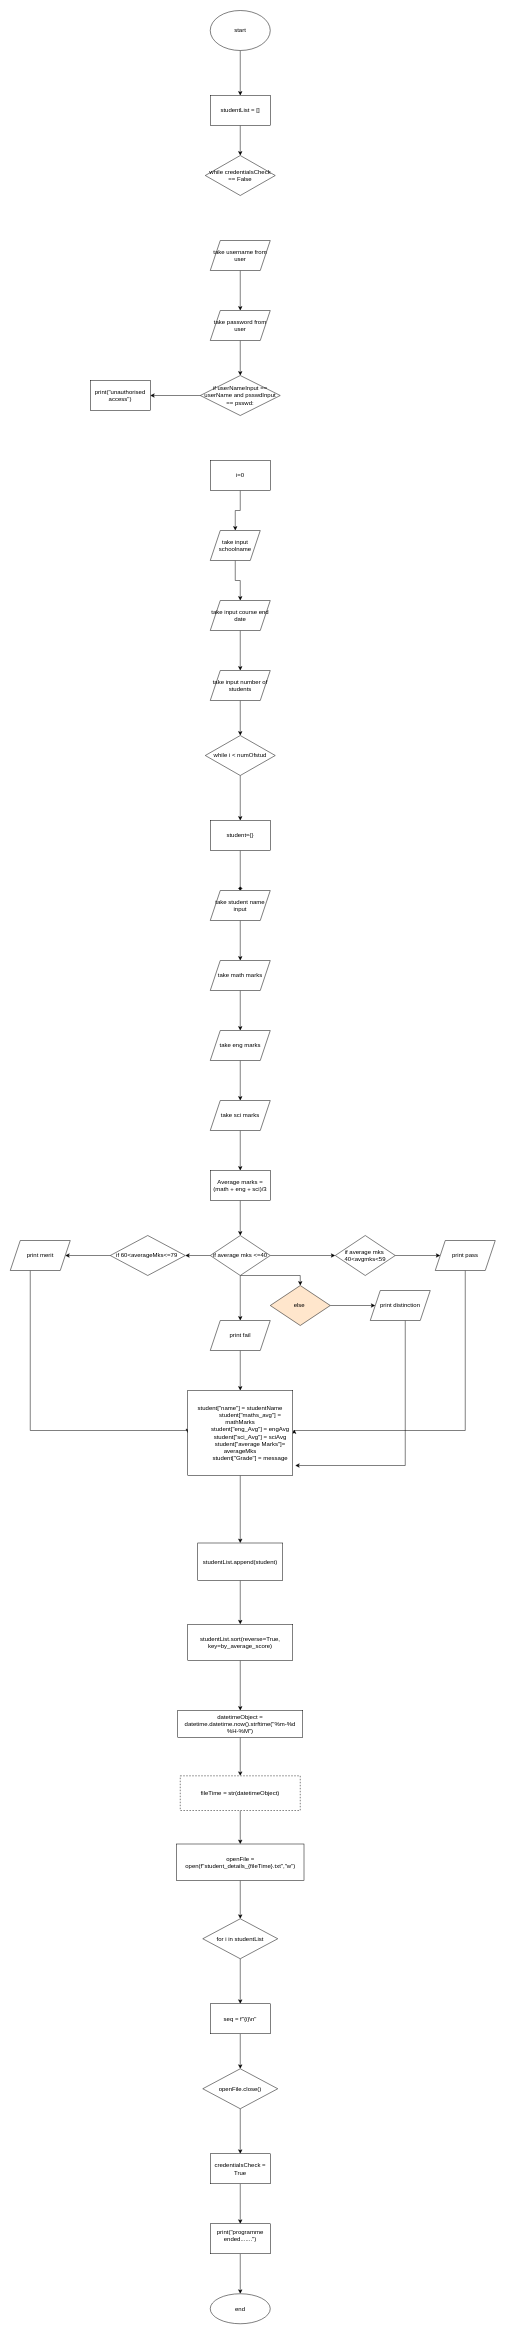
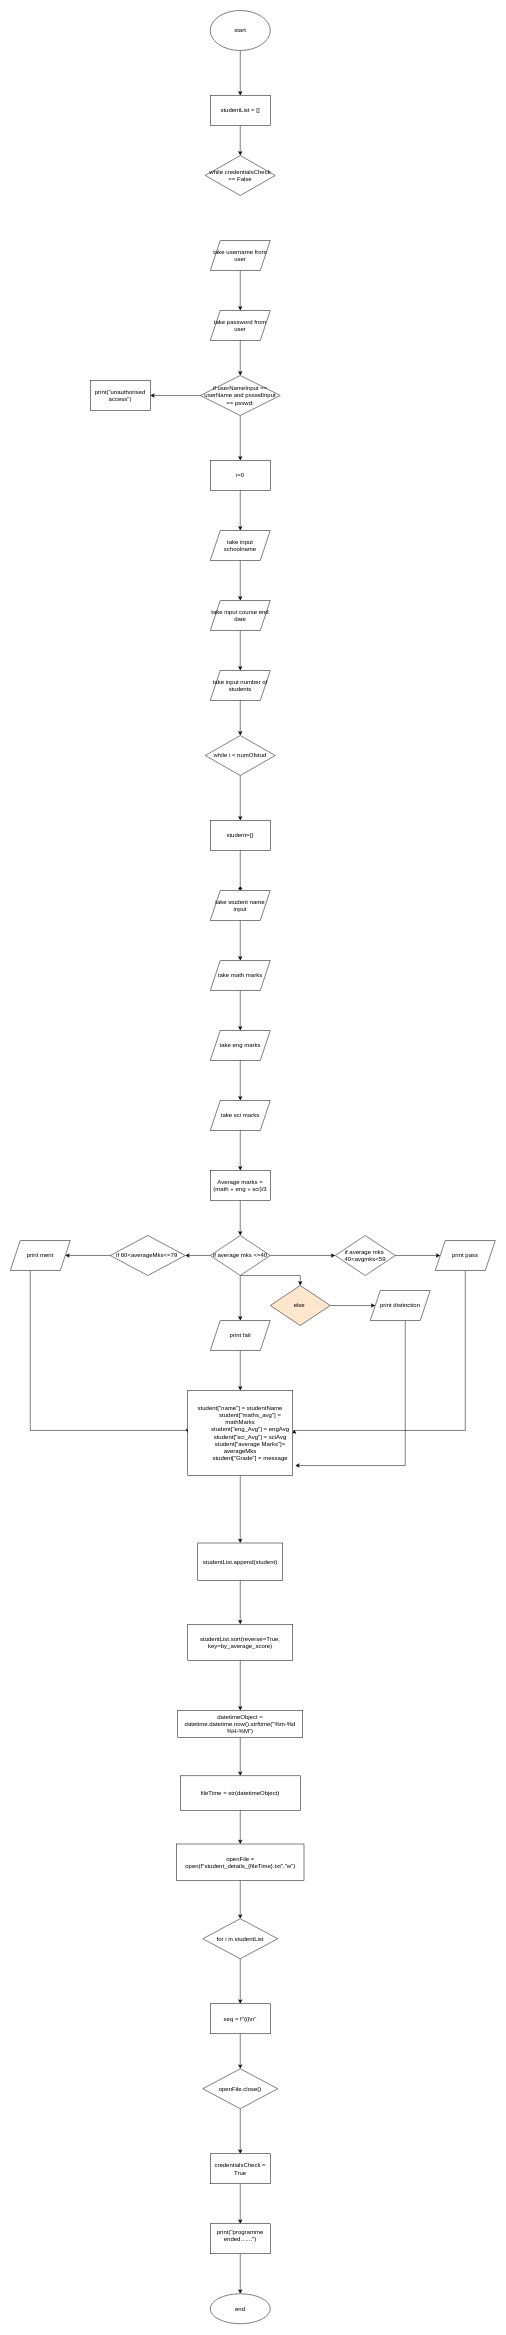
edge "if userNameInput == userName and psswdInput == psswd:" -> "i=0": added
node "take input schoolname": size 50x30 -> 60x30
node "fileTime = str(datetimeObject)": style dashed -> solid
